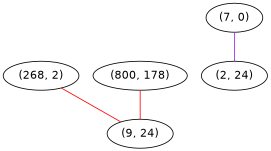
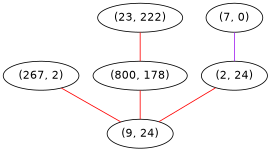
node "(23, 222)": added
node "(268, 2)": label "(268, 2)" -> "(267, 2)"
edge "(2, 24)" -- "(9, 24)": added
